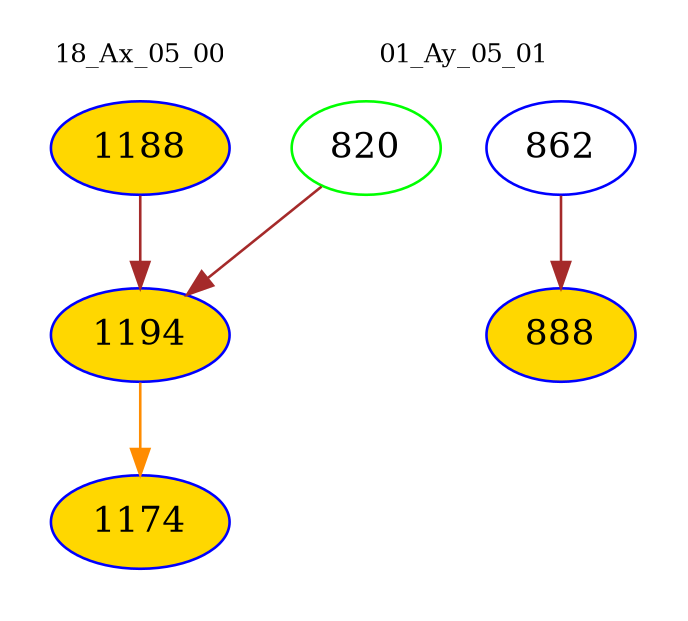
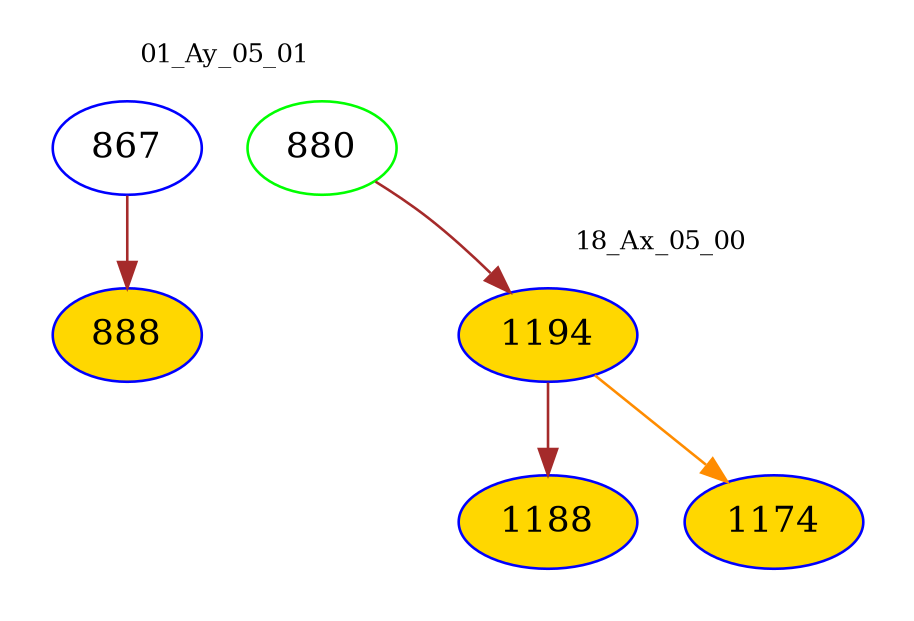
node "820": label "820" -> "880"
node "862": label "862" -> "867"
edge "1188" -> "1194": reversed
